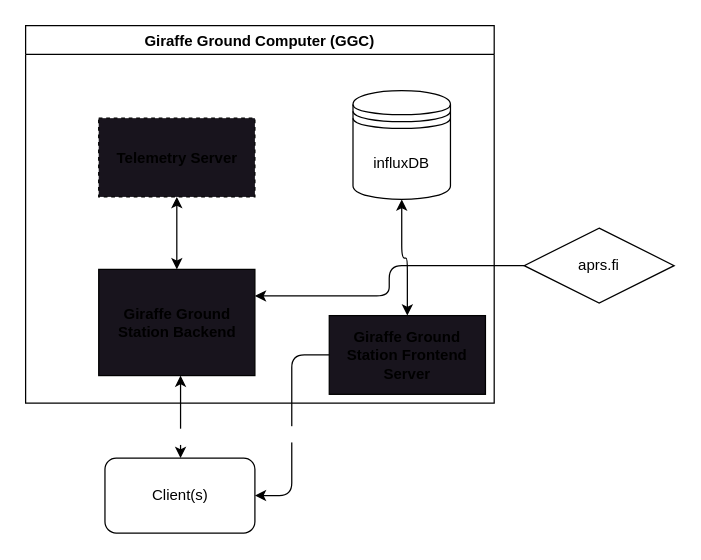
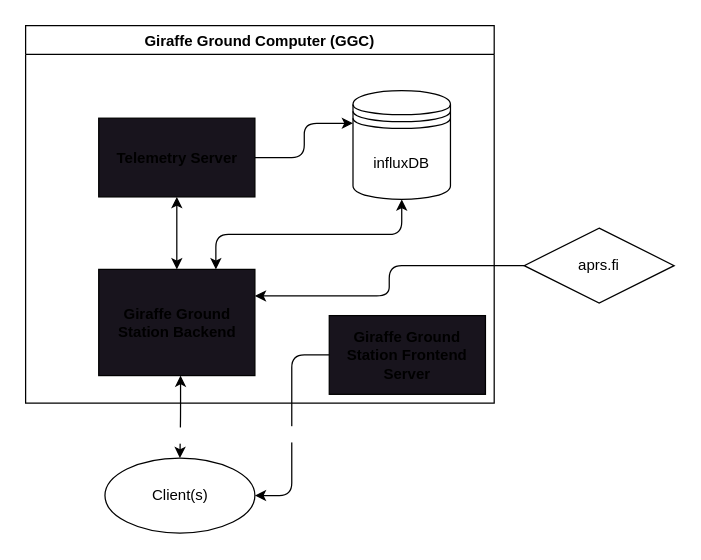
edge "Telemetry Server" -> "influxDB": added
node "Telemetry Server": style dashed -> solid
edge "influxDB" -- "Giraffe Ground Station Frontend Server": now "influxDB" -- "Giraffe Ground Station Backend"
node "Client(s)": shape rounded rectangle -> ellipse
